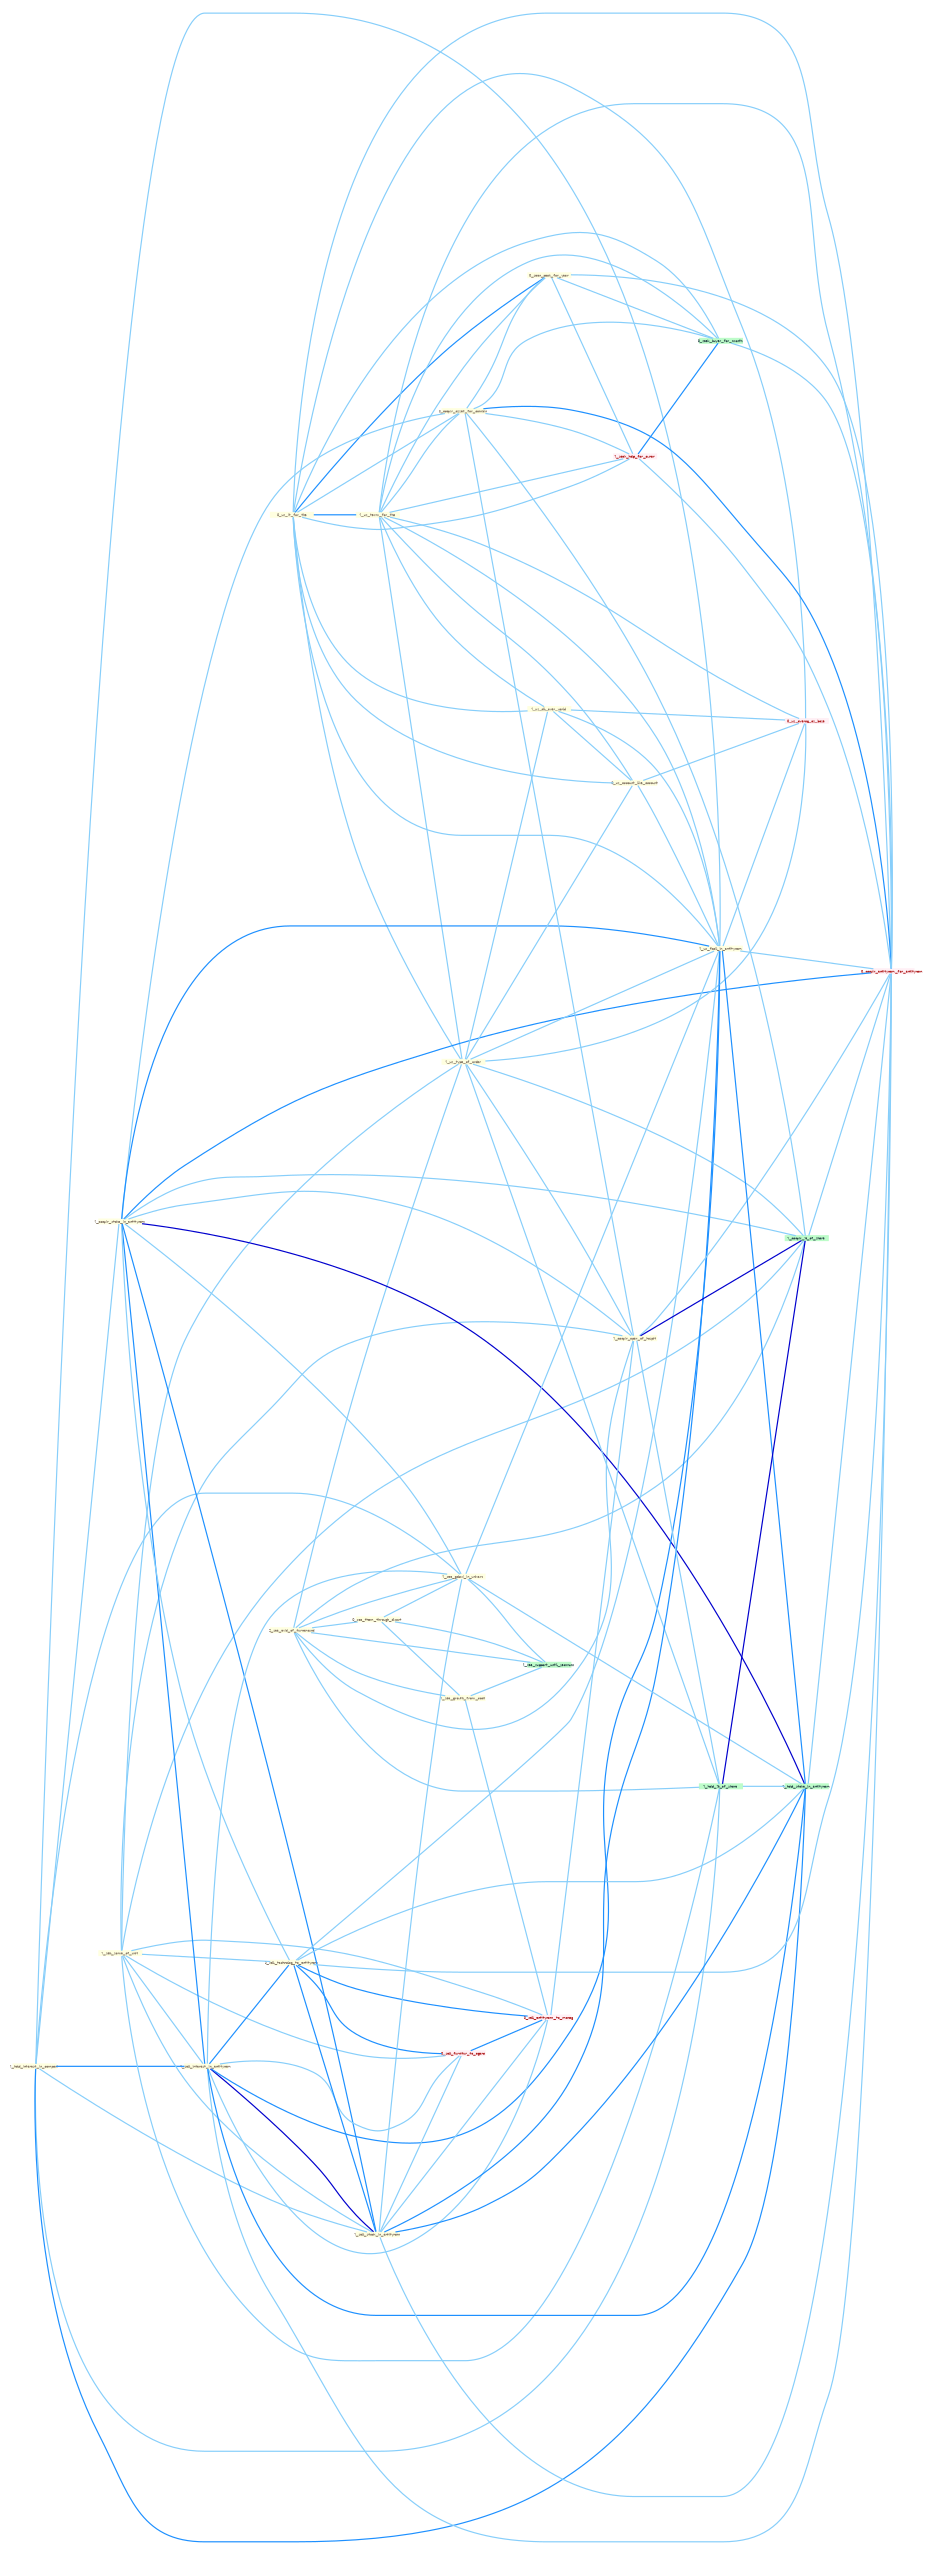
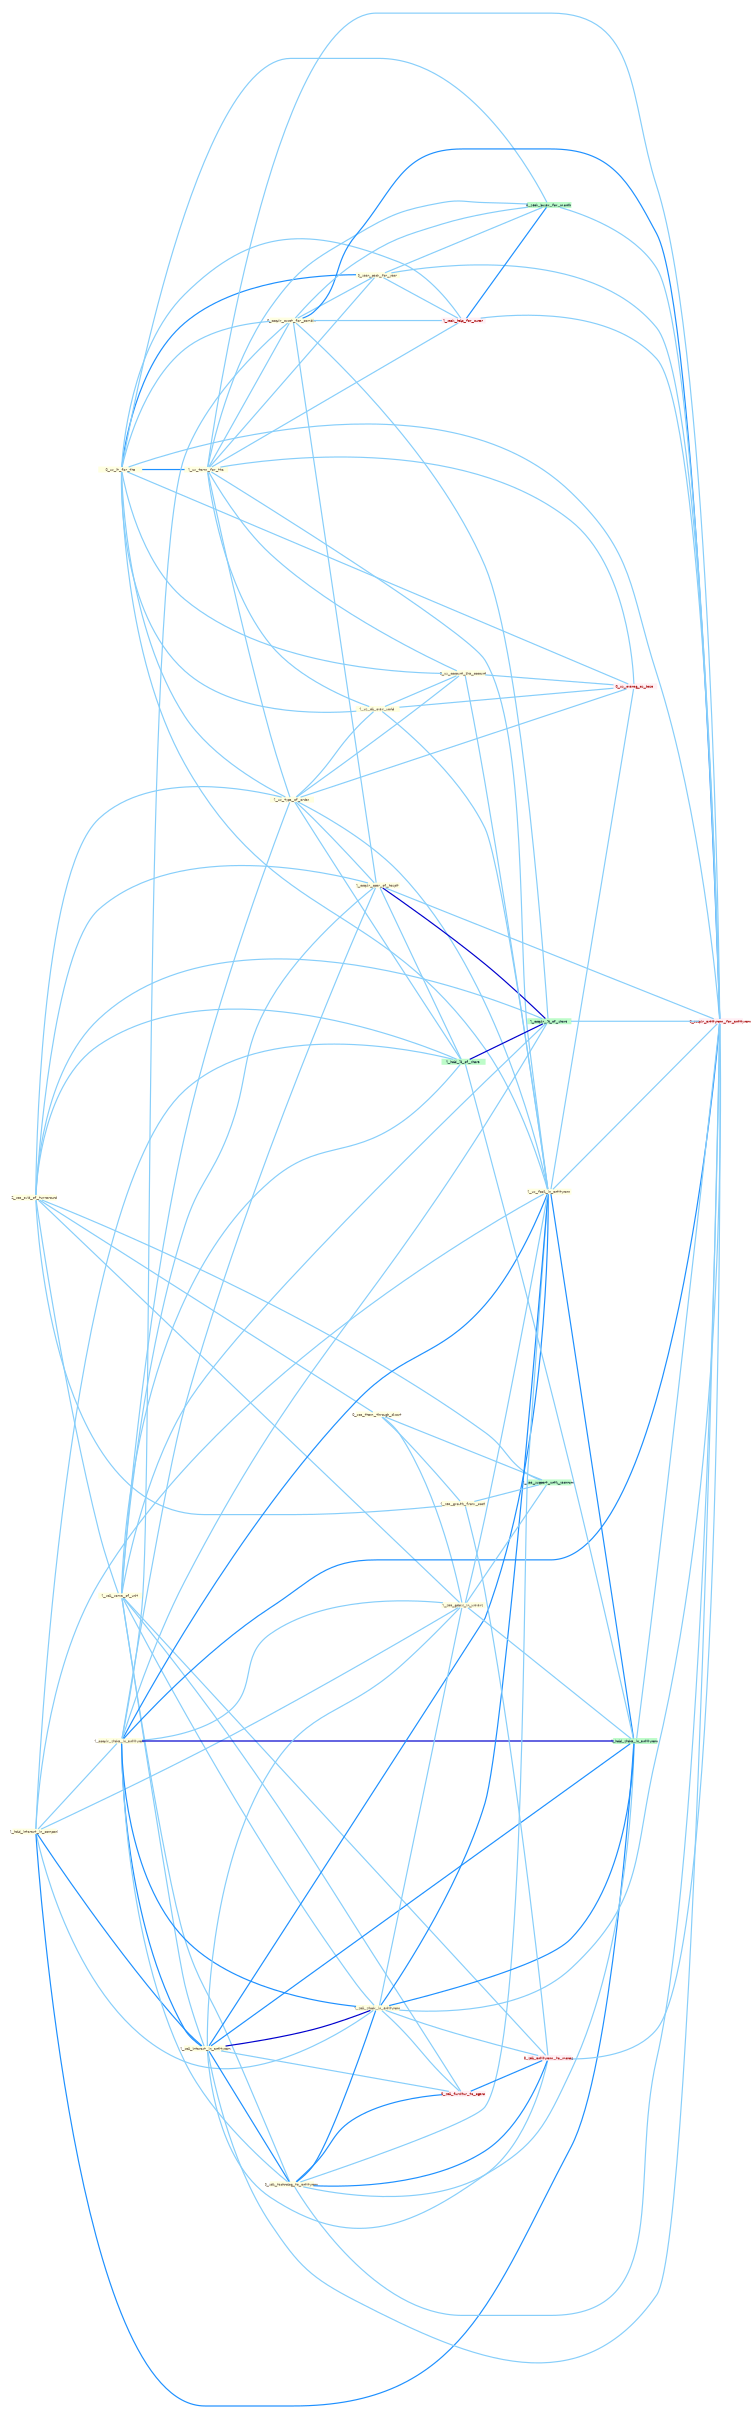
edge "1_us_type_of_order" -- "1_acquir_%_of_share": removed
edge "2_see_evid_of_turnaround" -- "1_sell_some_of_unit": added
edge "1_acquir_oper_of_hospit" -- "0_sell_entitynam_to_manag": now "0_acquir_entitynam_for_entitynam" -- "0_sell_entitynam_to_manag"
